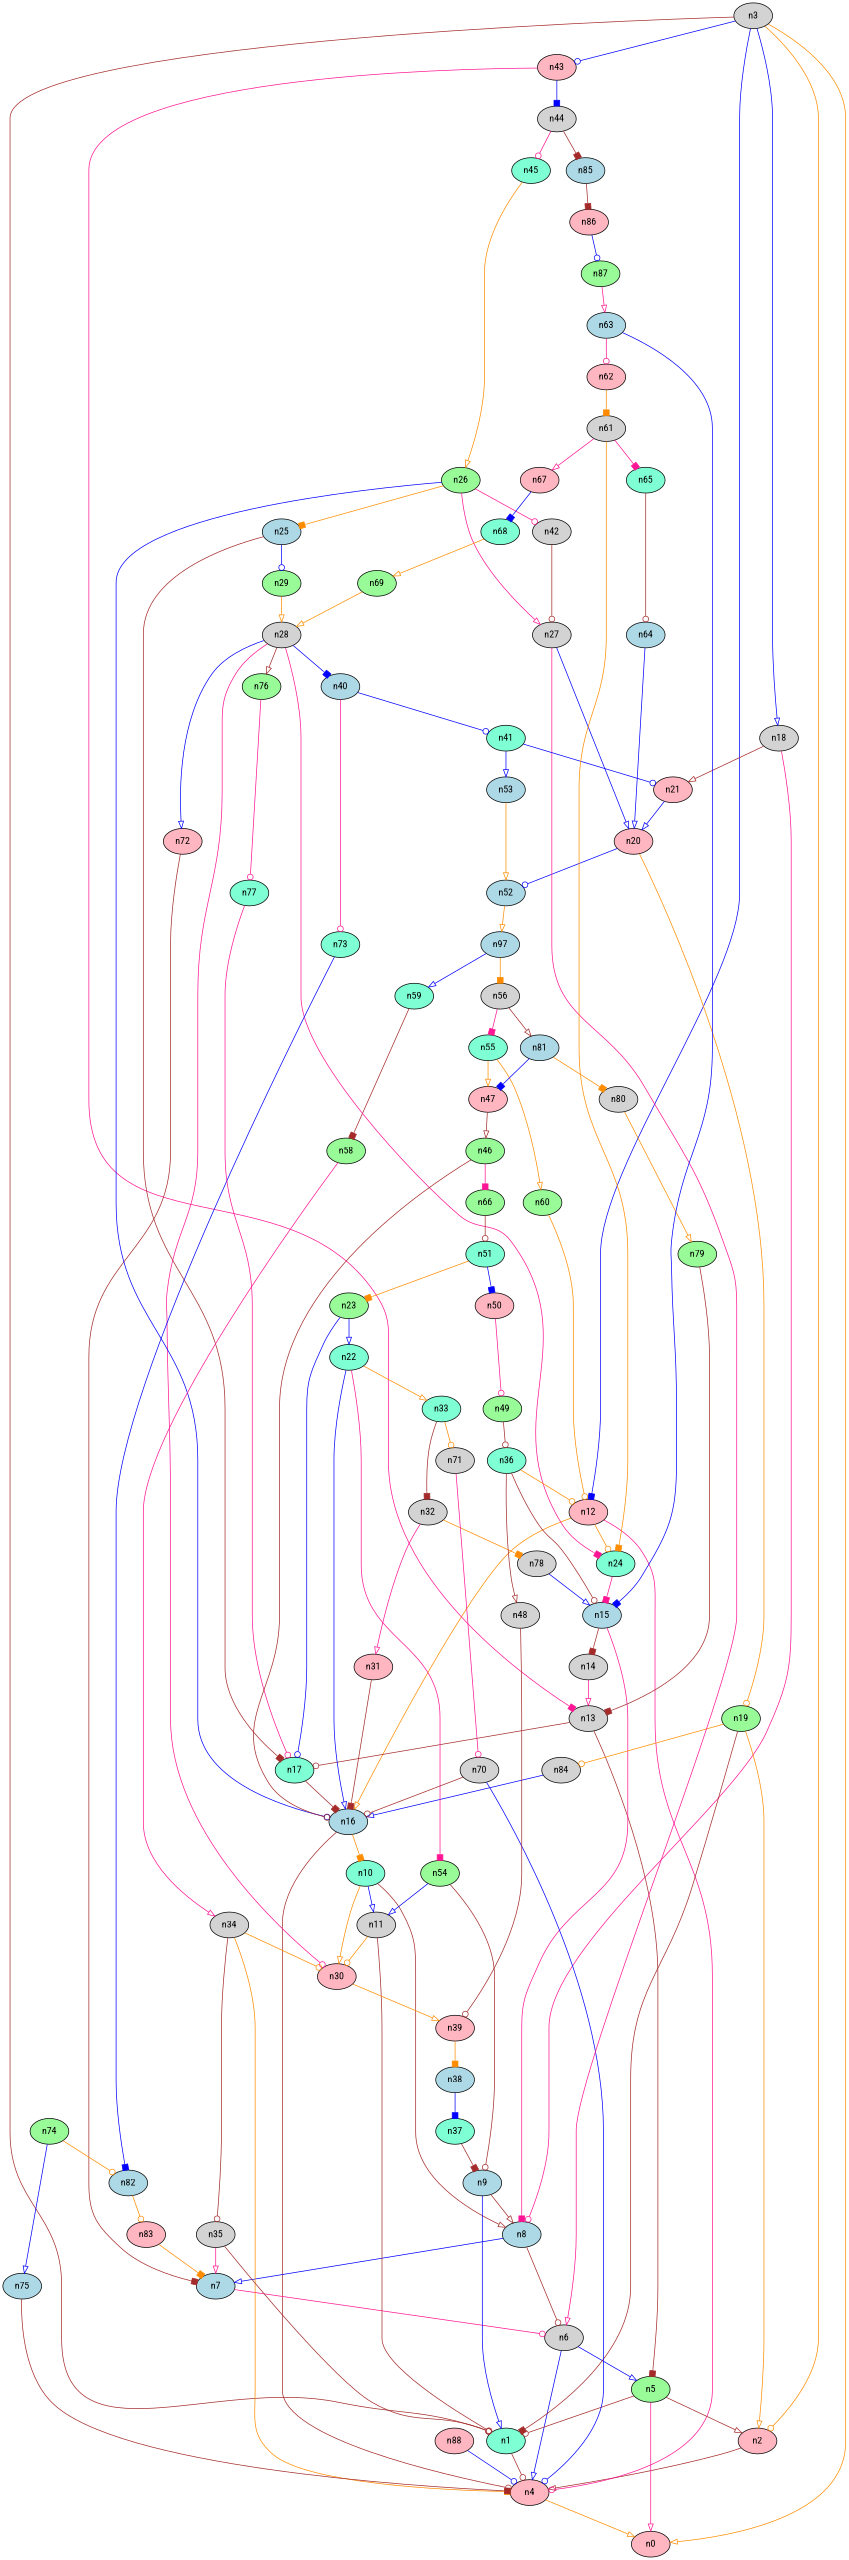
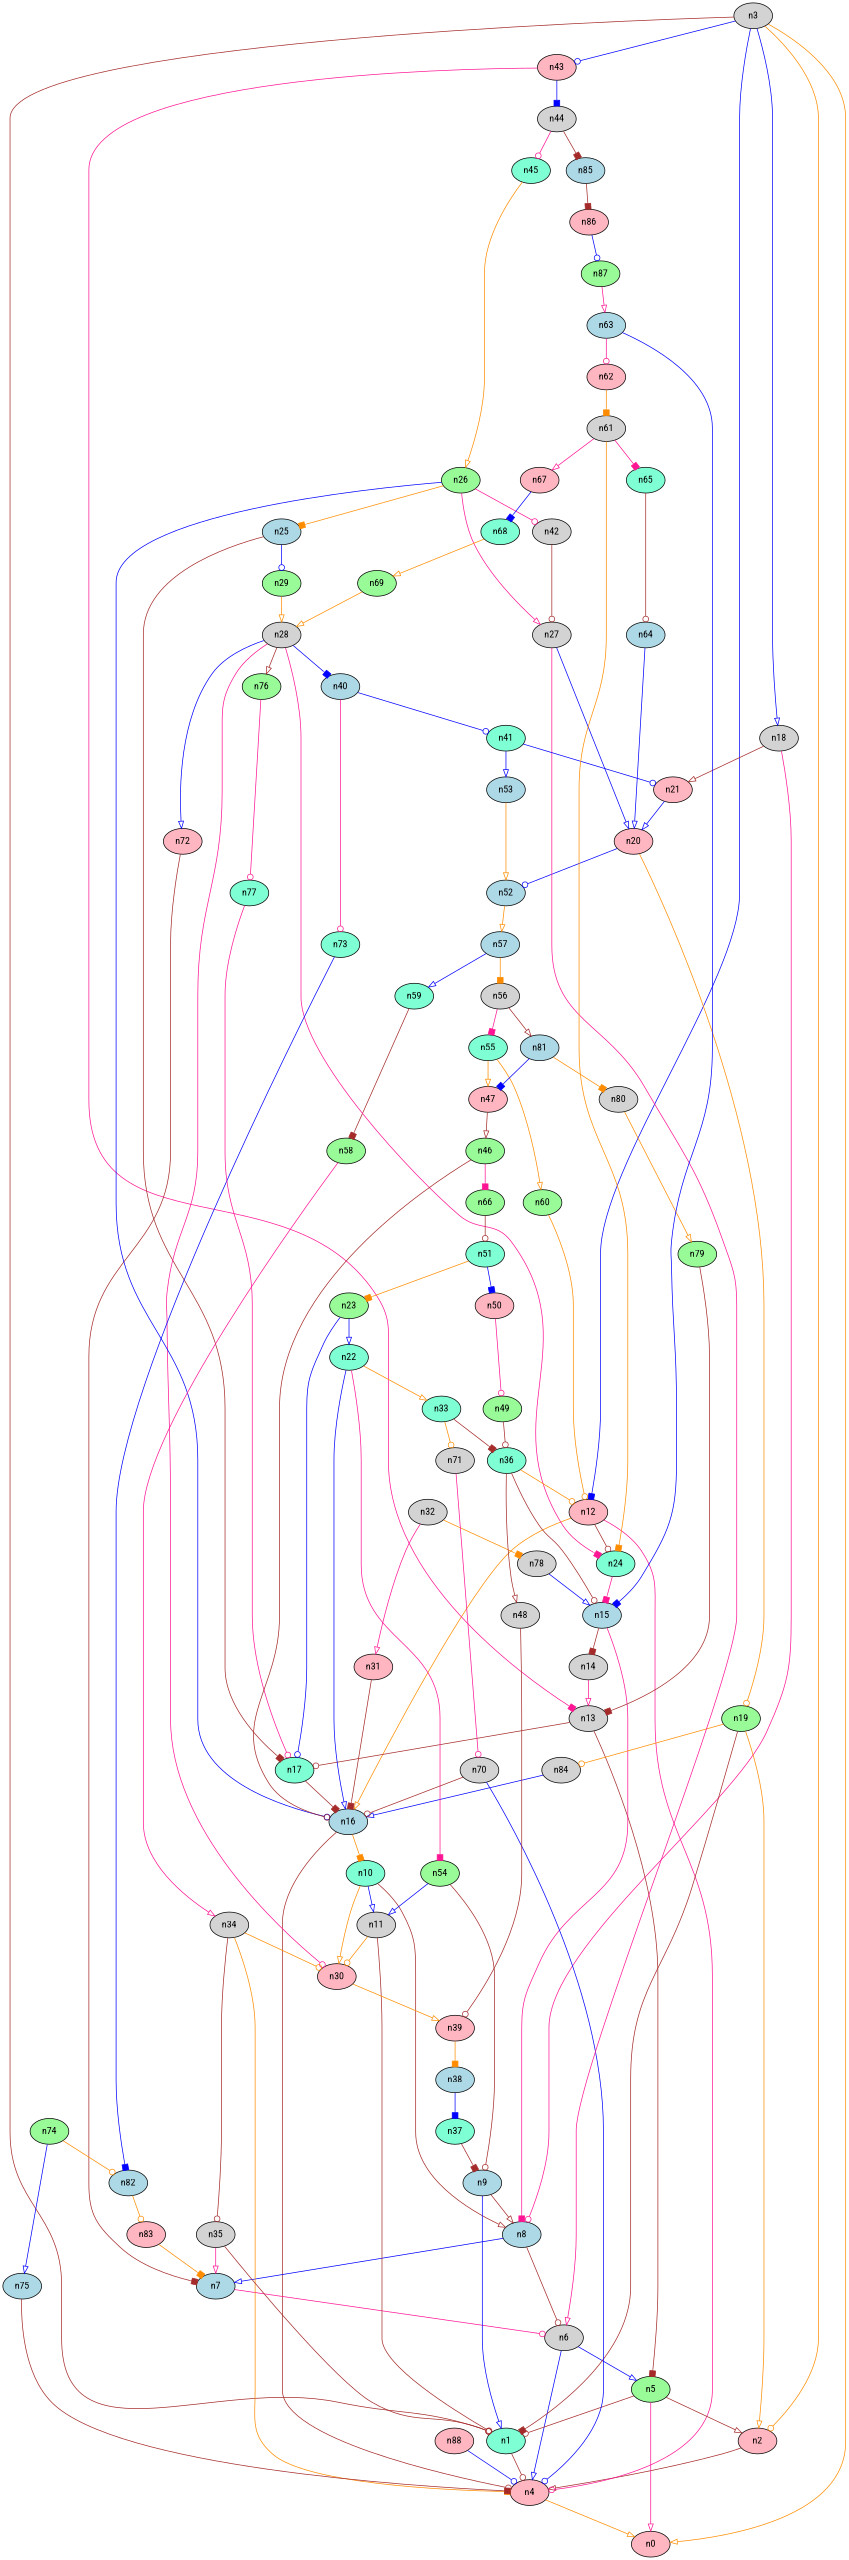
node "n97": label "n97" -> "n57"
edge "n33" -> "n32": now "n33" -> "n36"
edge "n12" -> "n24": color darkorange -> brown
